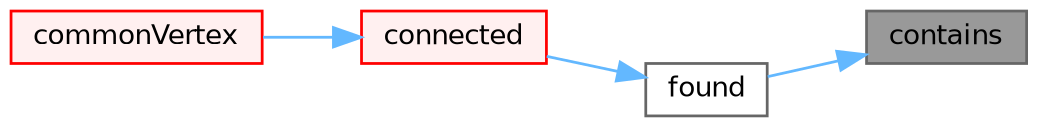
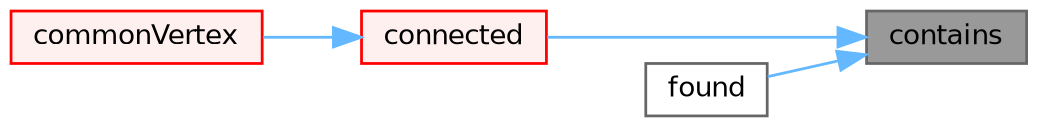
edge "connected" -> "found": now "connected" -> "contains"
